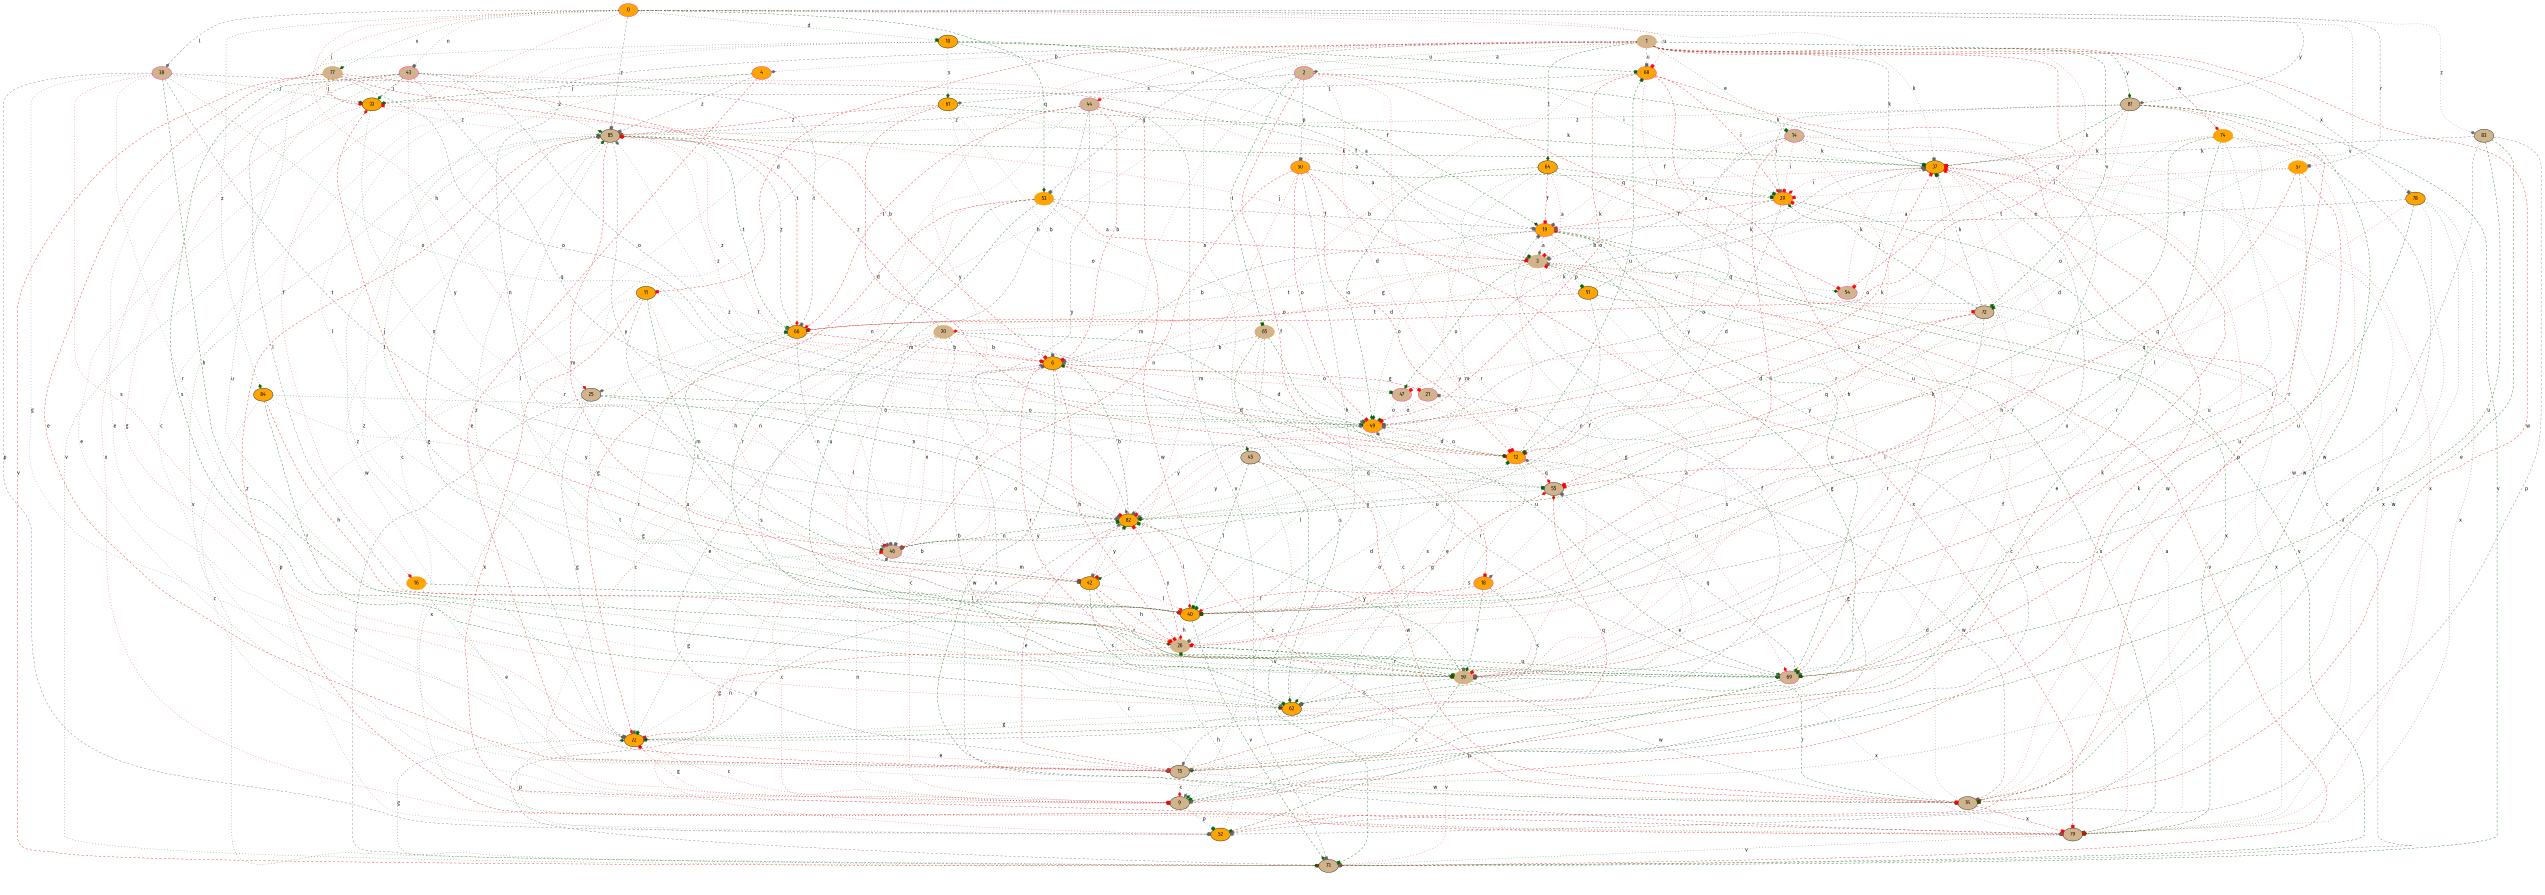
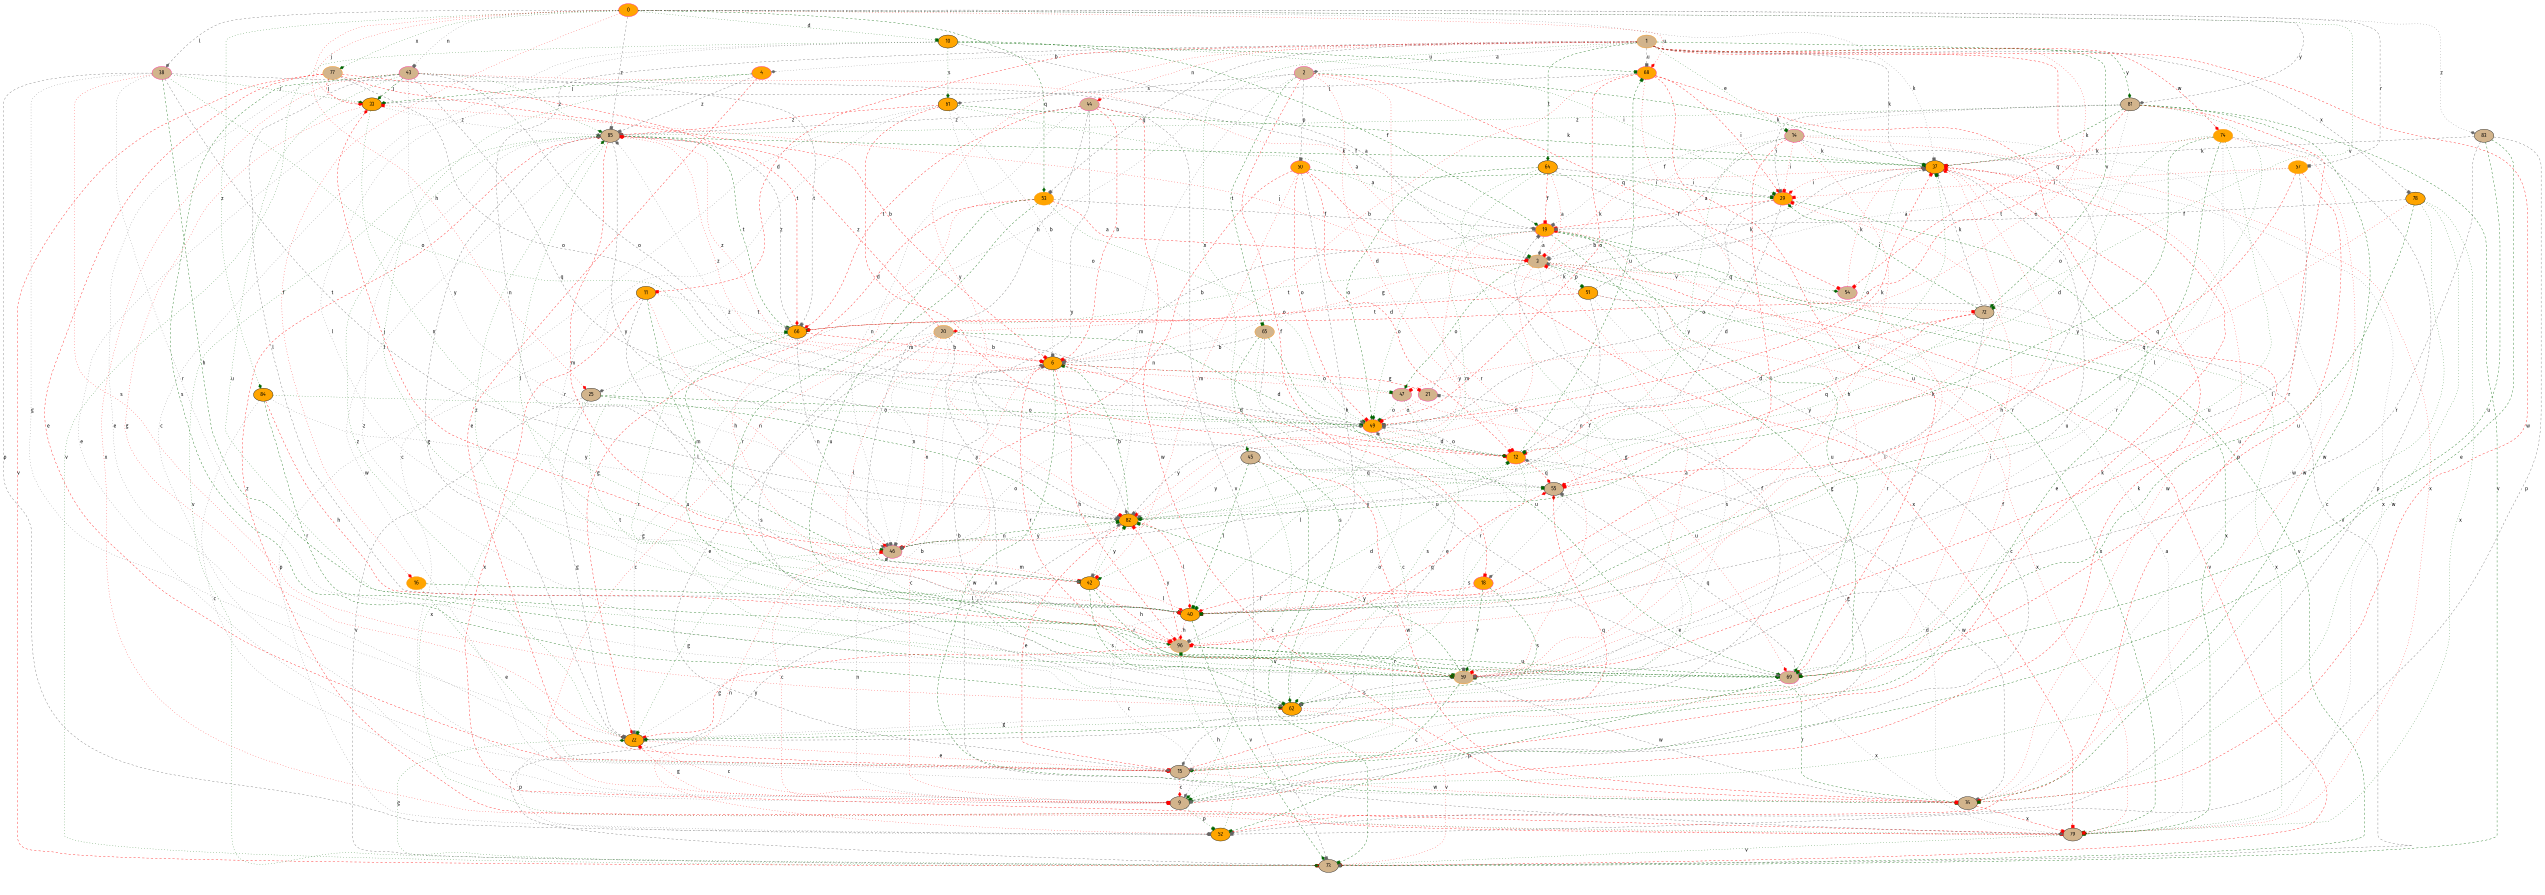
edge "0" -> "68": arrowhead box -> diamond
node "26": label "26" -> "96"
